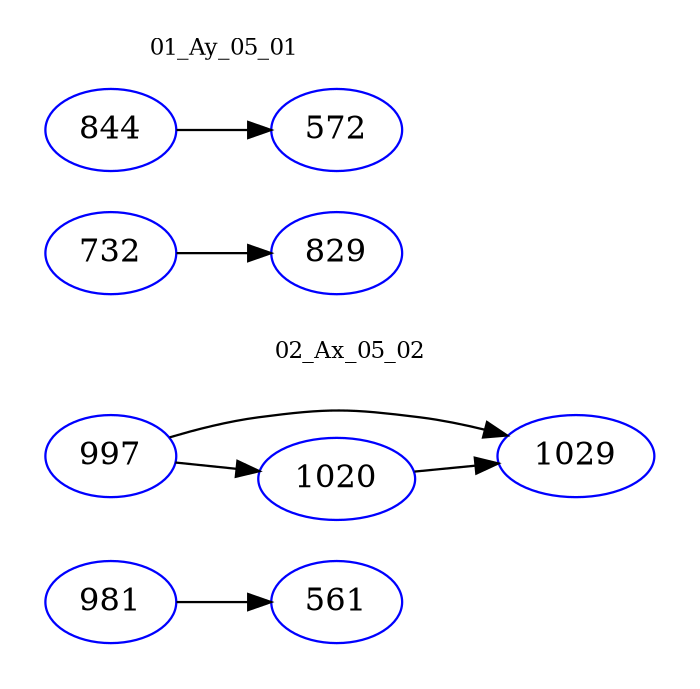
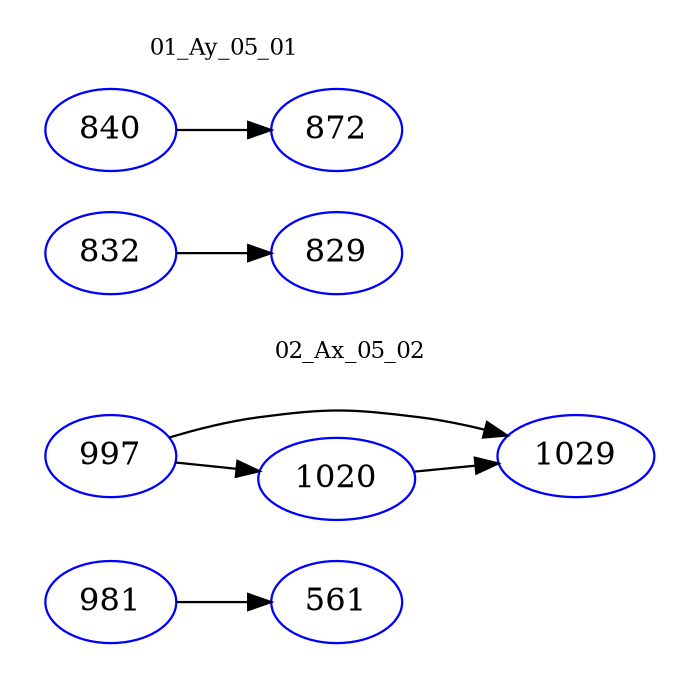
node "844": label "844" -> "840"
node "572": label "572" -> "872"
node "732": label "732" -> "832"
